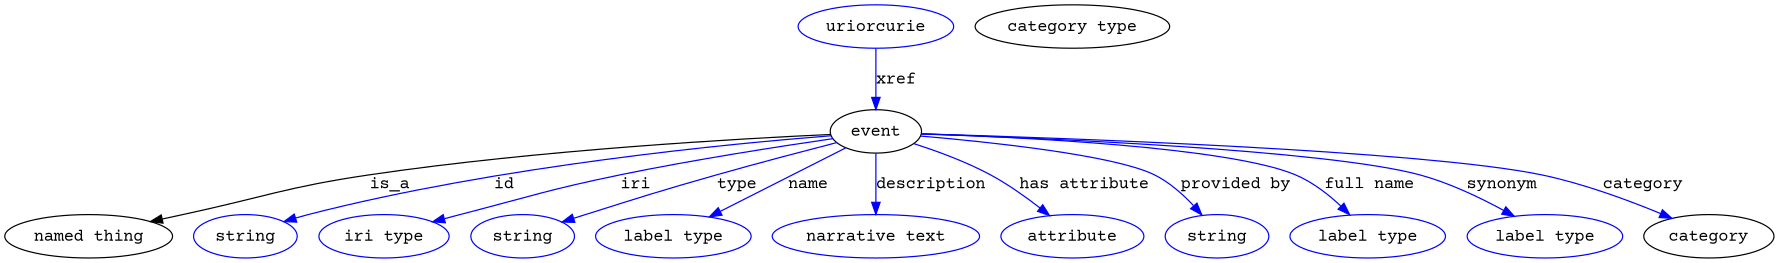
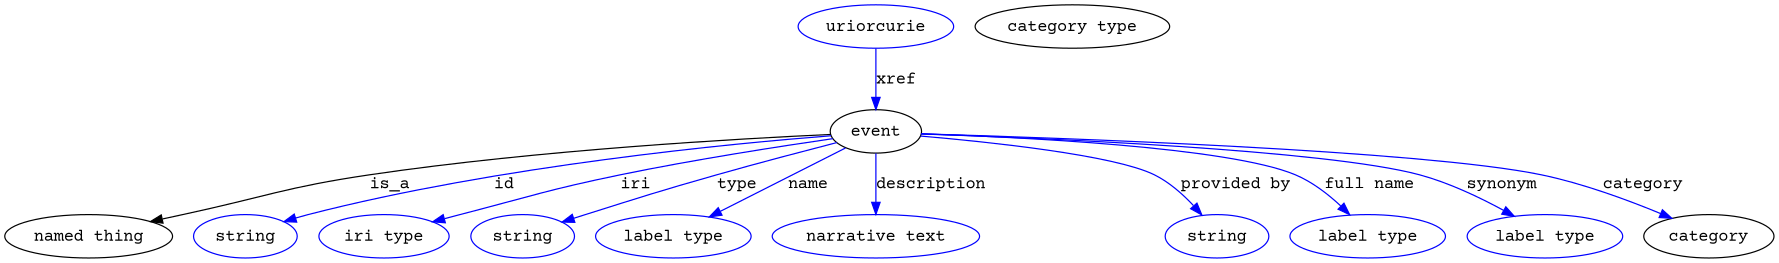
node "attribute": removed
